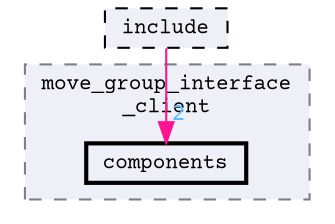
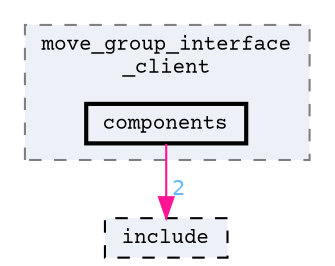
edge "include" -> "components": reversed
